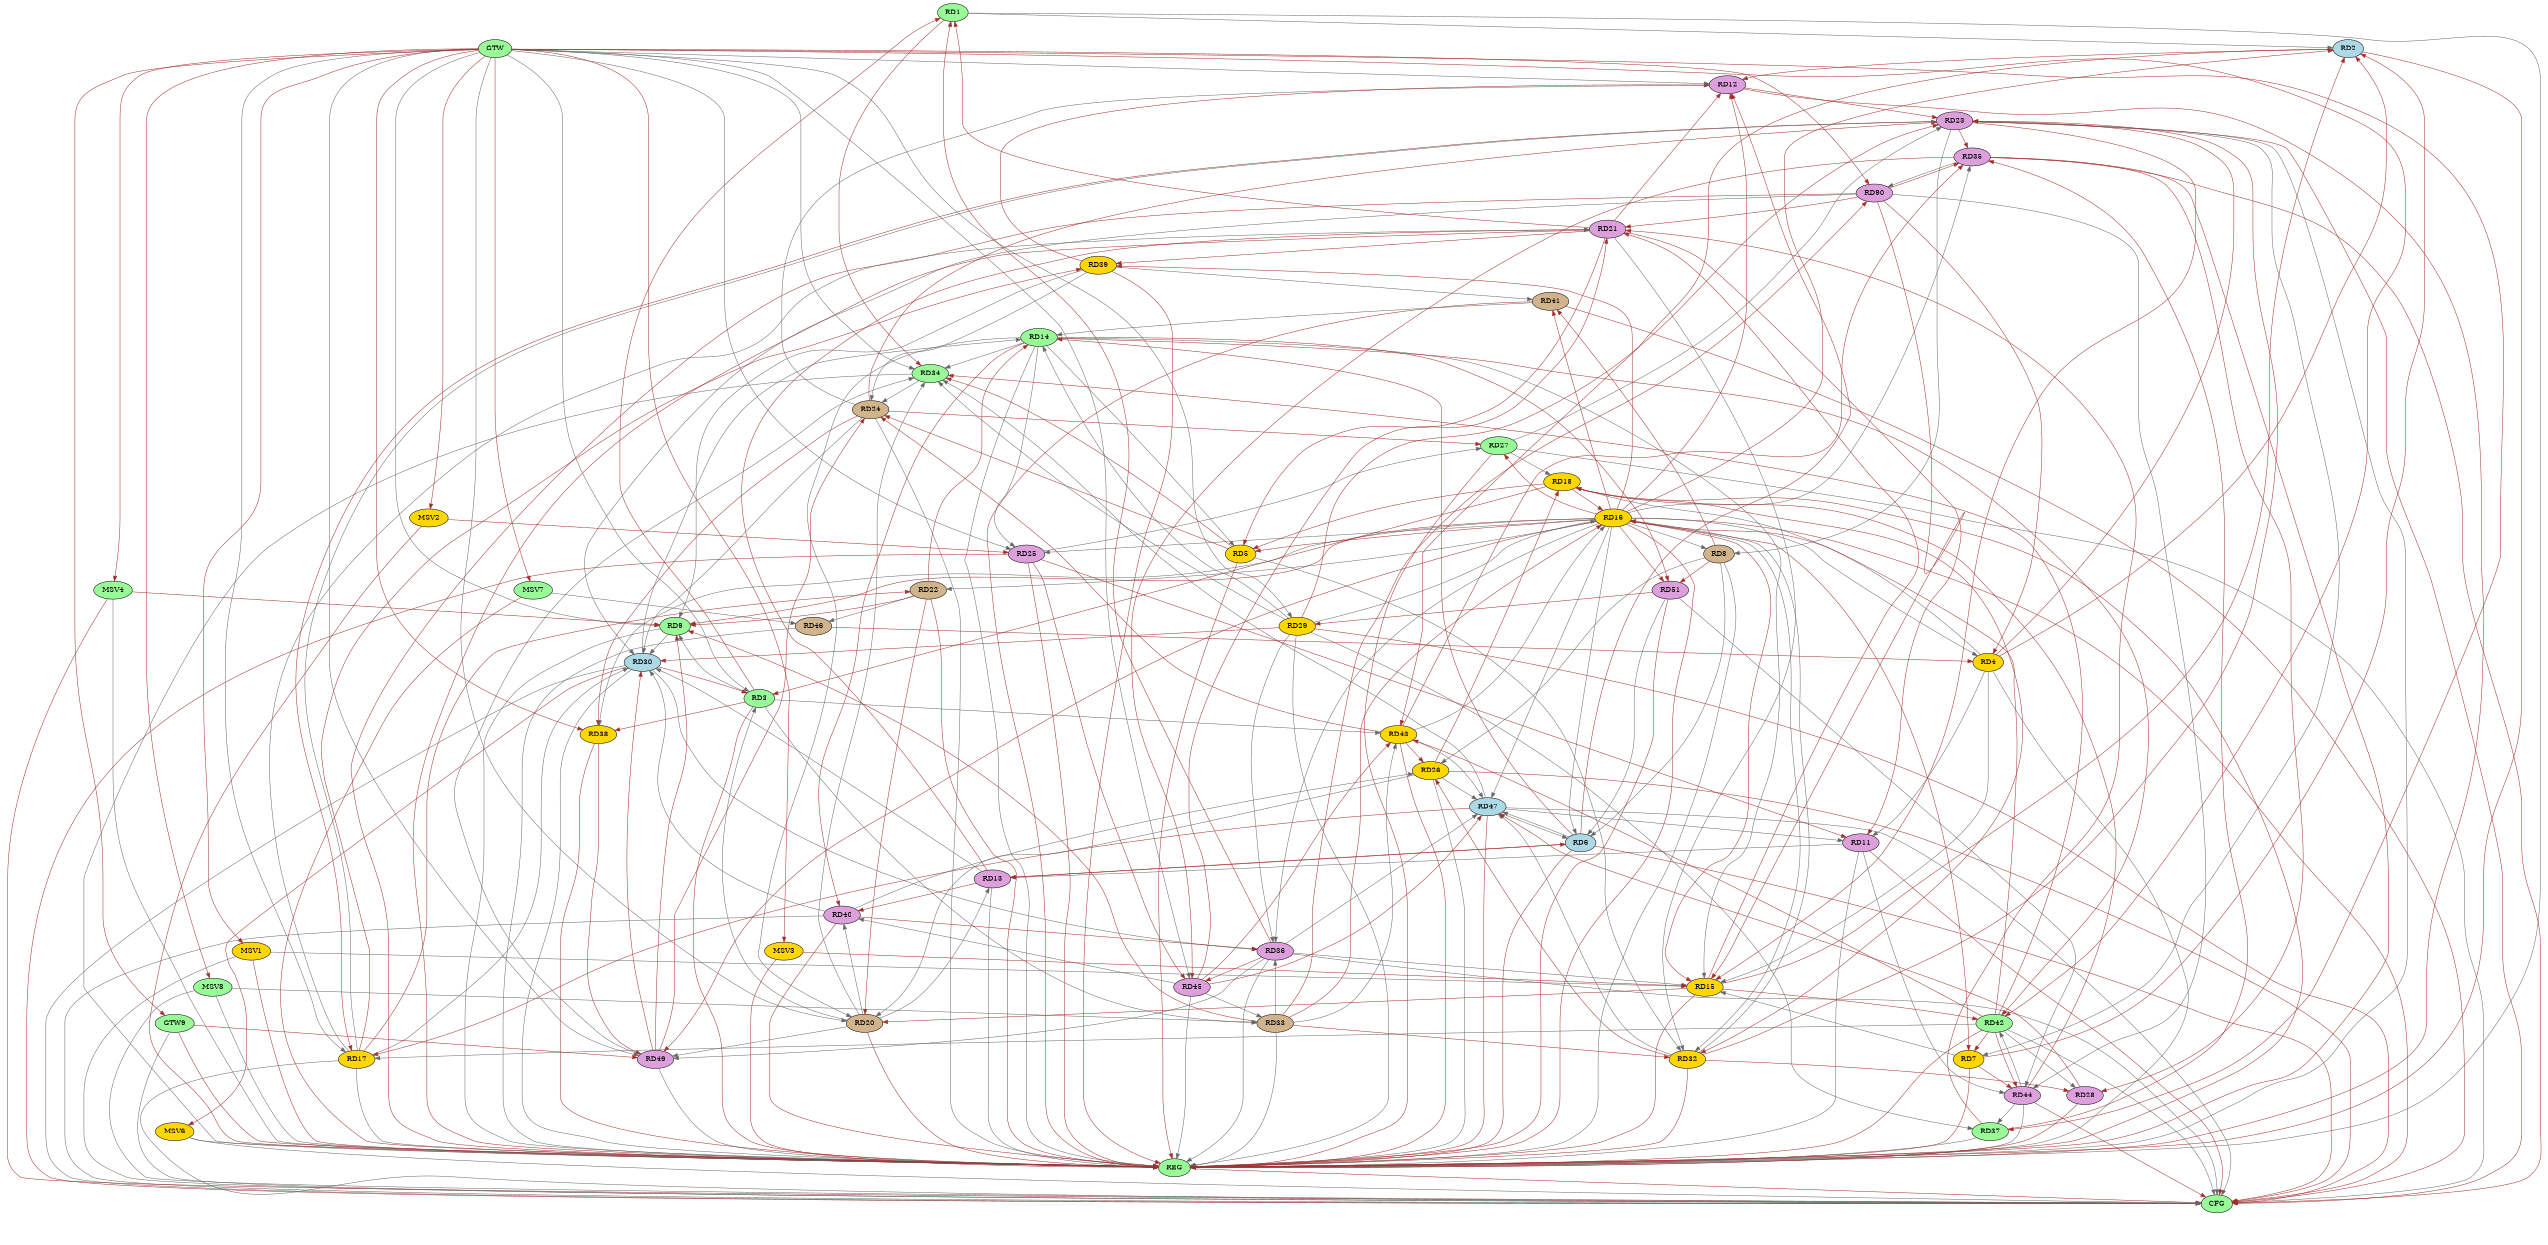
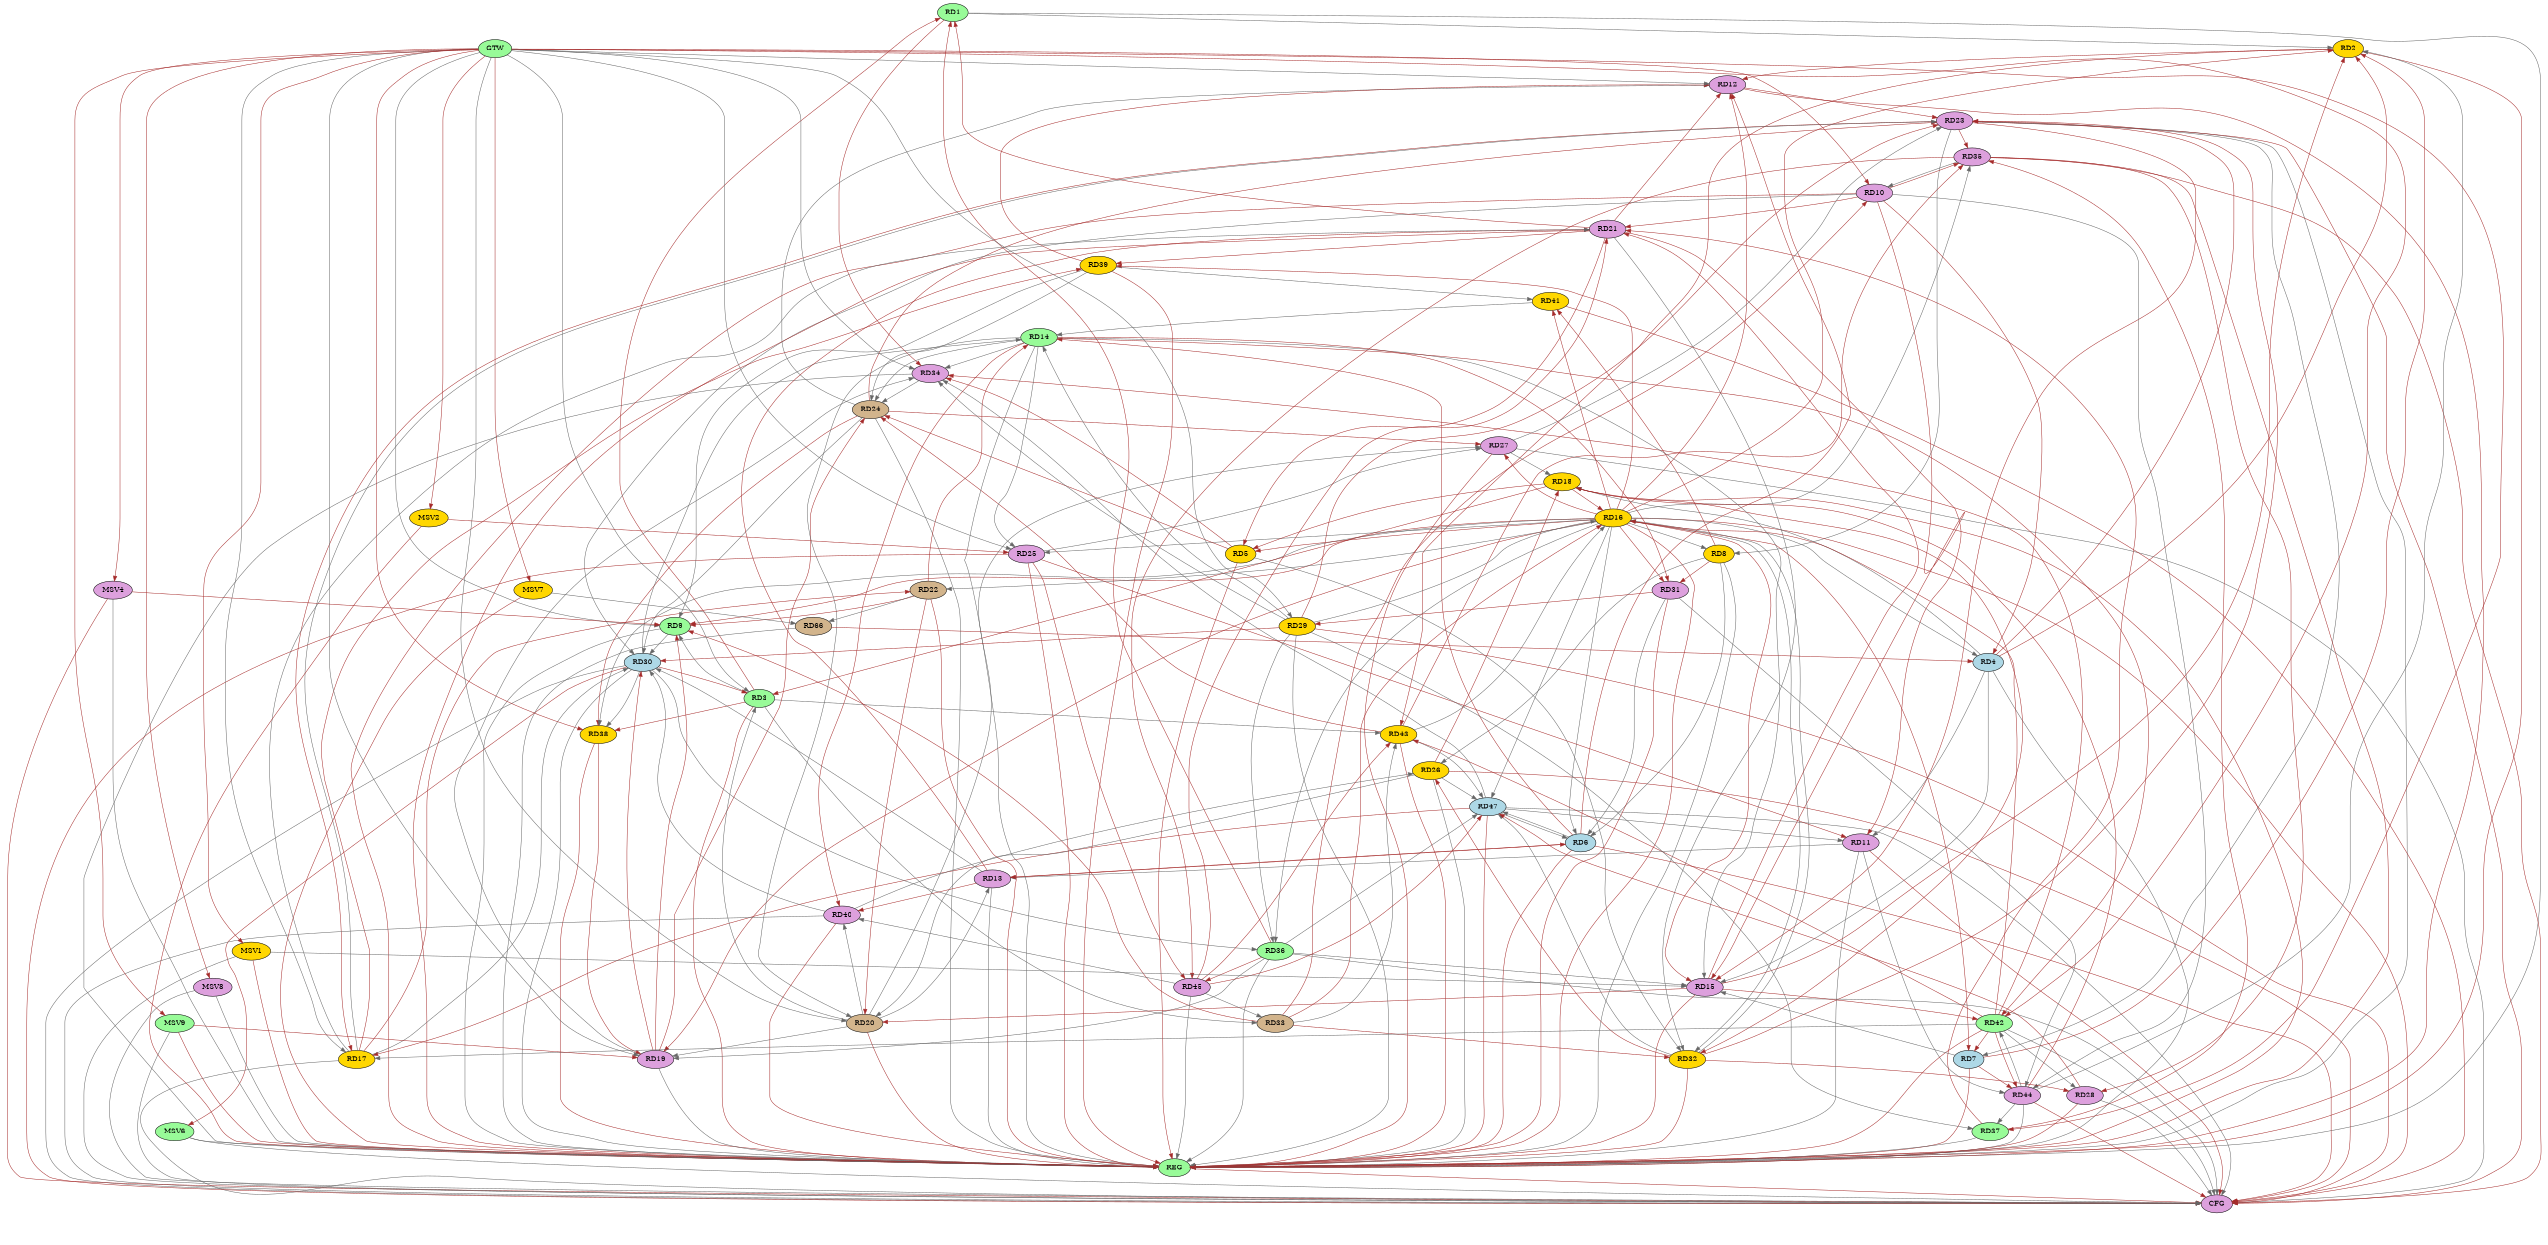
node "RD2": fillcolor lightblue -> gold
node "RD90": label "RD90" -> "RD10"
node "RD41": fillcolor tan -> gold
edge "GTW" -> "RD45": removed
node "RD34": fillcolor palegreen -> plum
edge "RD14" -> "RD5": now "RD14" -> "RD24"
node "RD27": fillcolor palegreen -> plum
edge "RD41" -> "REG": removed
node "RD8": fillcolor tan -> gold
node "MSV4": fillcolor palegreen -> plum
node "MSV7": fillcolor palegreen -> gold
node "RD51": label "RD51" -> "RD31"
node "RD46": label "RD46" -> "RD66"
edge "RD44" -> "RD2": added
node "RD4": fillcolor gold -> lightblue
edge "RD30" -> "RD38": added
edge "RD20" -> "RD34": now "RD20" -> "RD27"
edge "RD43" -> "RD26": removed
edge "RD40" -> "RD36": removed
node "MSV3": removed
node "RD36": fillcolor plum -> palegreen
node "MSV8": fillcolor palegreen -> plum
node "RD15": fillcolor gold -> plum
edge "RD33" -> "RD36": removed
edge "MSV8" -> "RD33": removed
node "GTW9": label "GTW9" -> "MSV9"
node "RD49": label "RD49" -> "RD19"
node "RD7": fillcolor gold -> lightblue
edge "RD33" -> "REG": removed
node "MSV6": fillcolor gold -> palegreen
edge "RD28" -> "CFG": added
edge "RD17" -> "REG": removed
node "CFG": fillcolor palegreen -> plum
